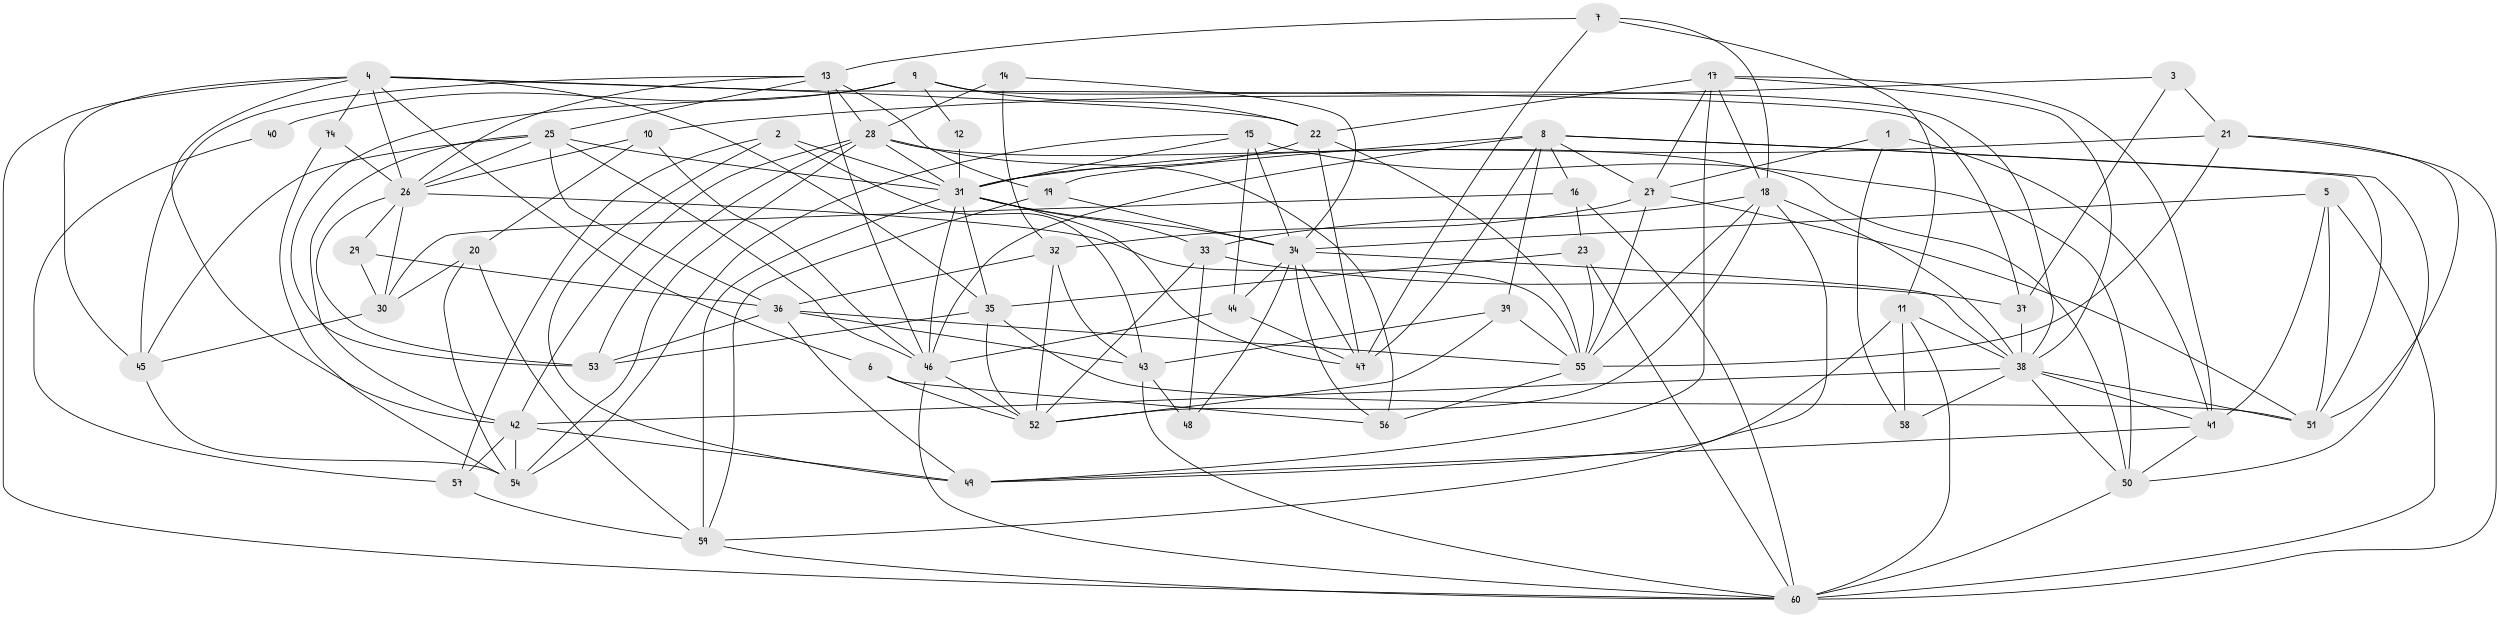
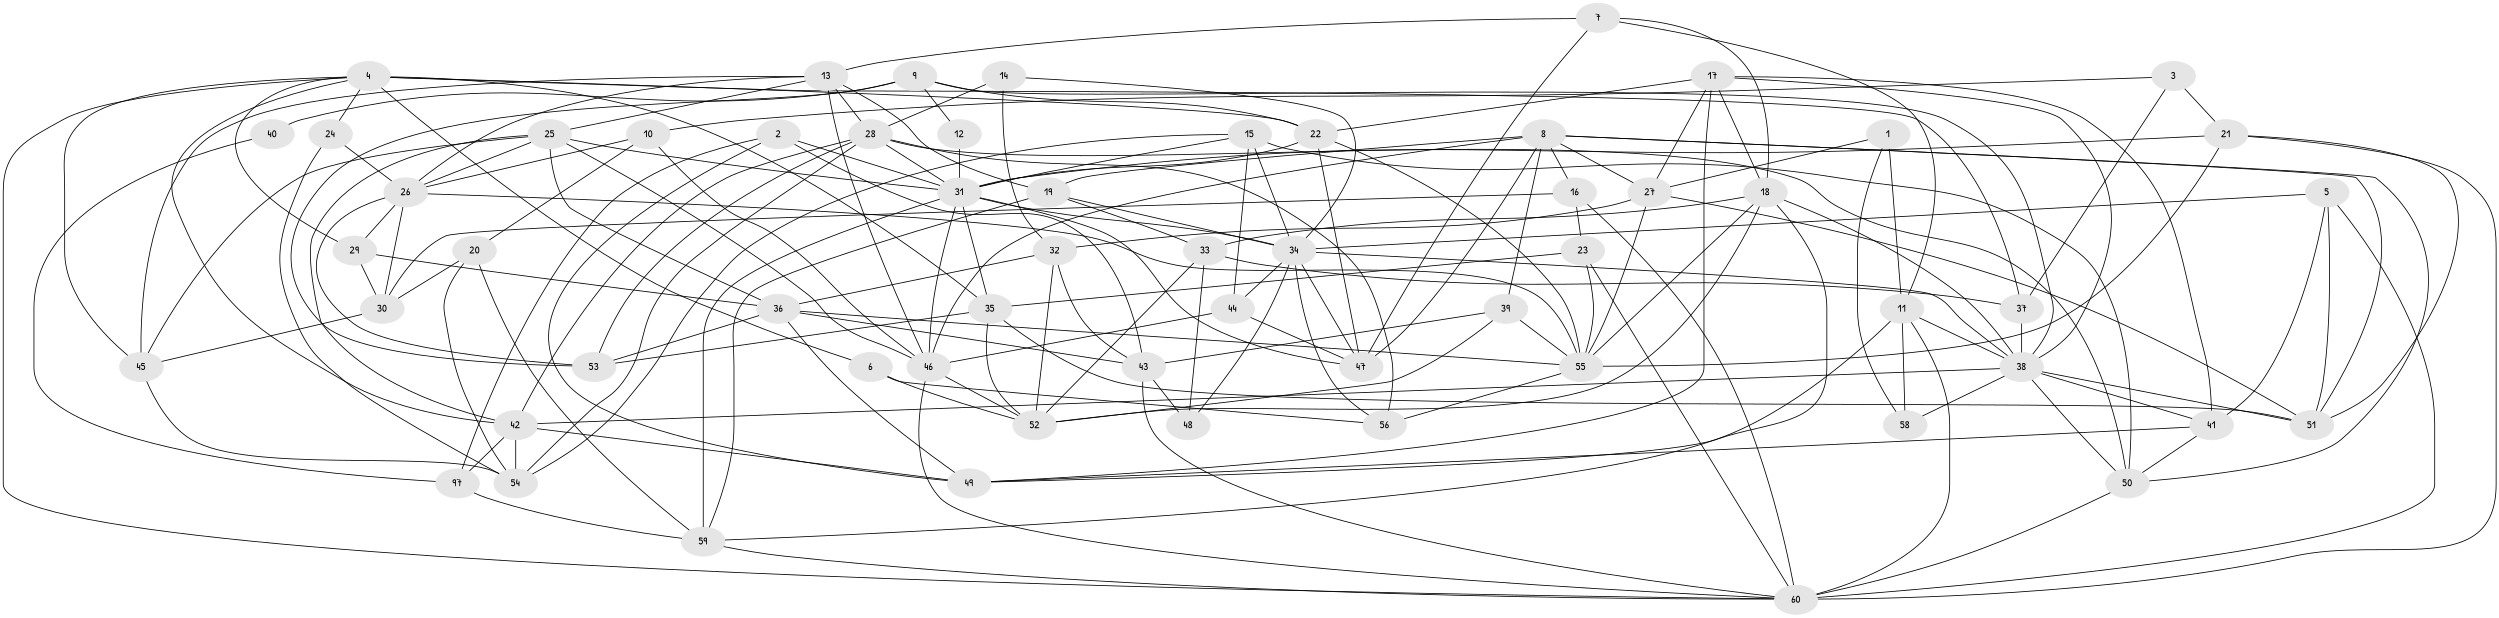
node "74": label "74" -> "24"
edge "4" -- "26": now "4" -- "29"
edge "31" -- "33": now "19" -- "33"
edge "1" -- "41": now "1" -- "11"
node "57": label "57" -> "97"
